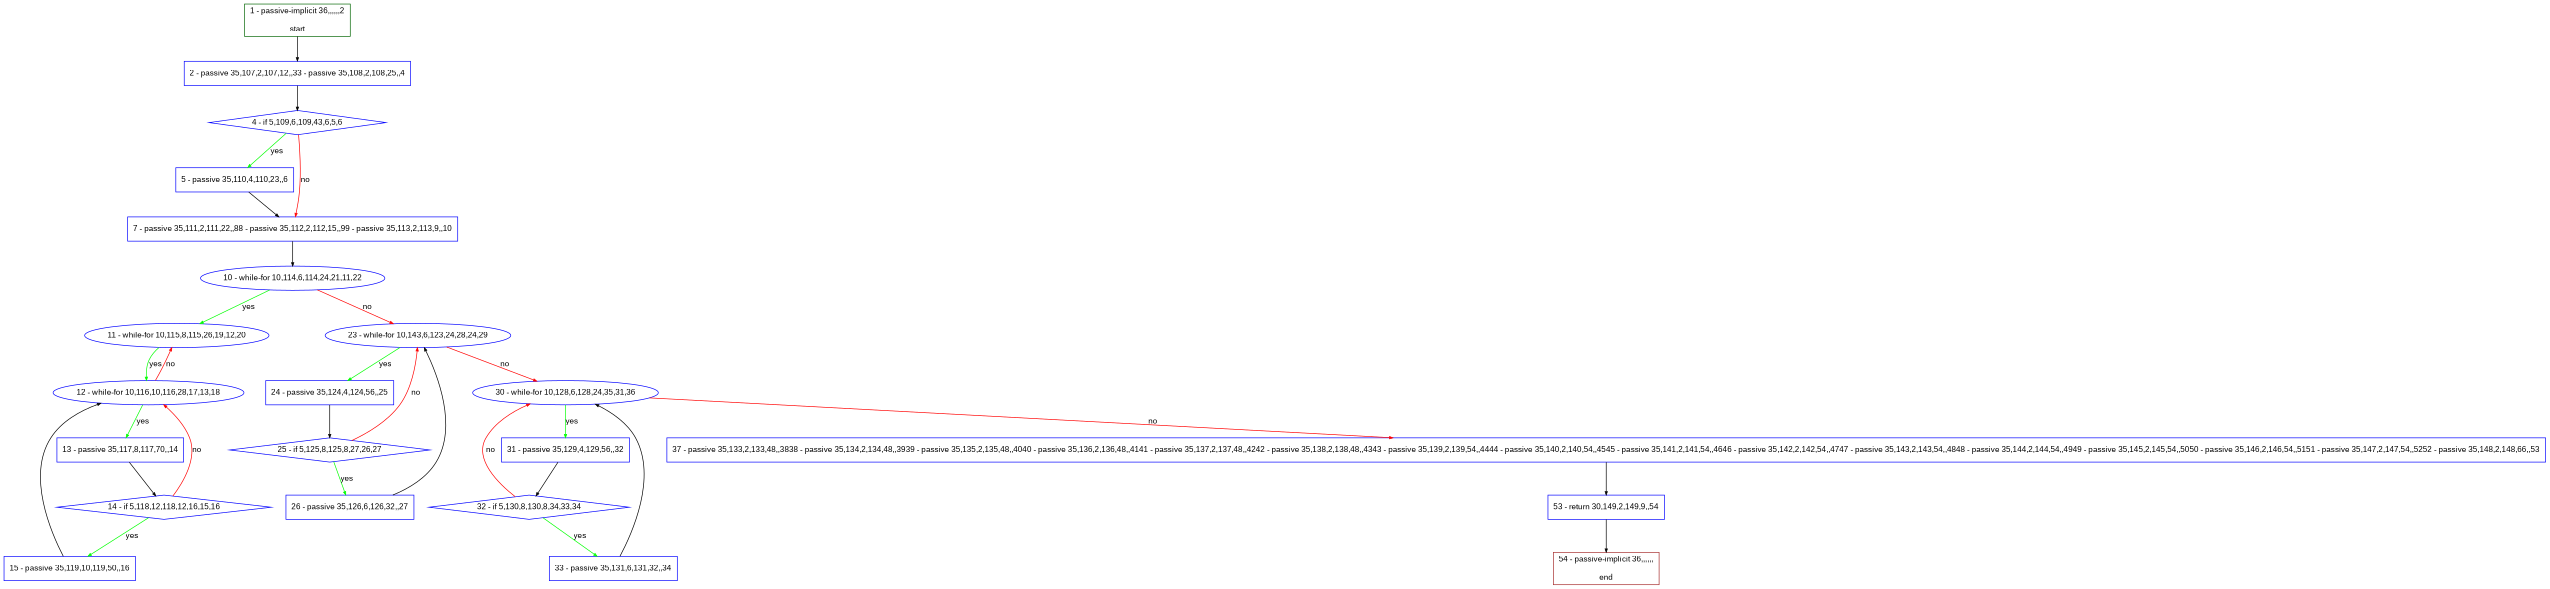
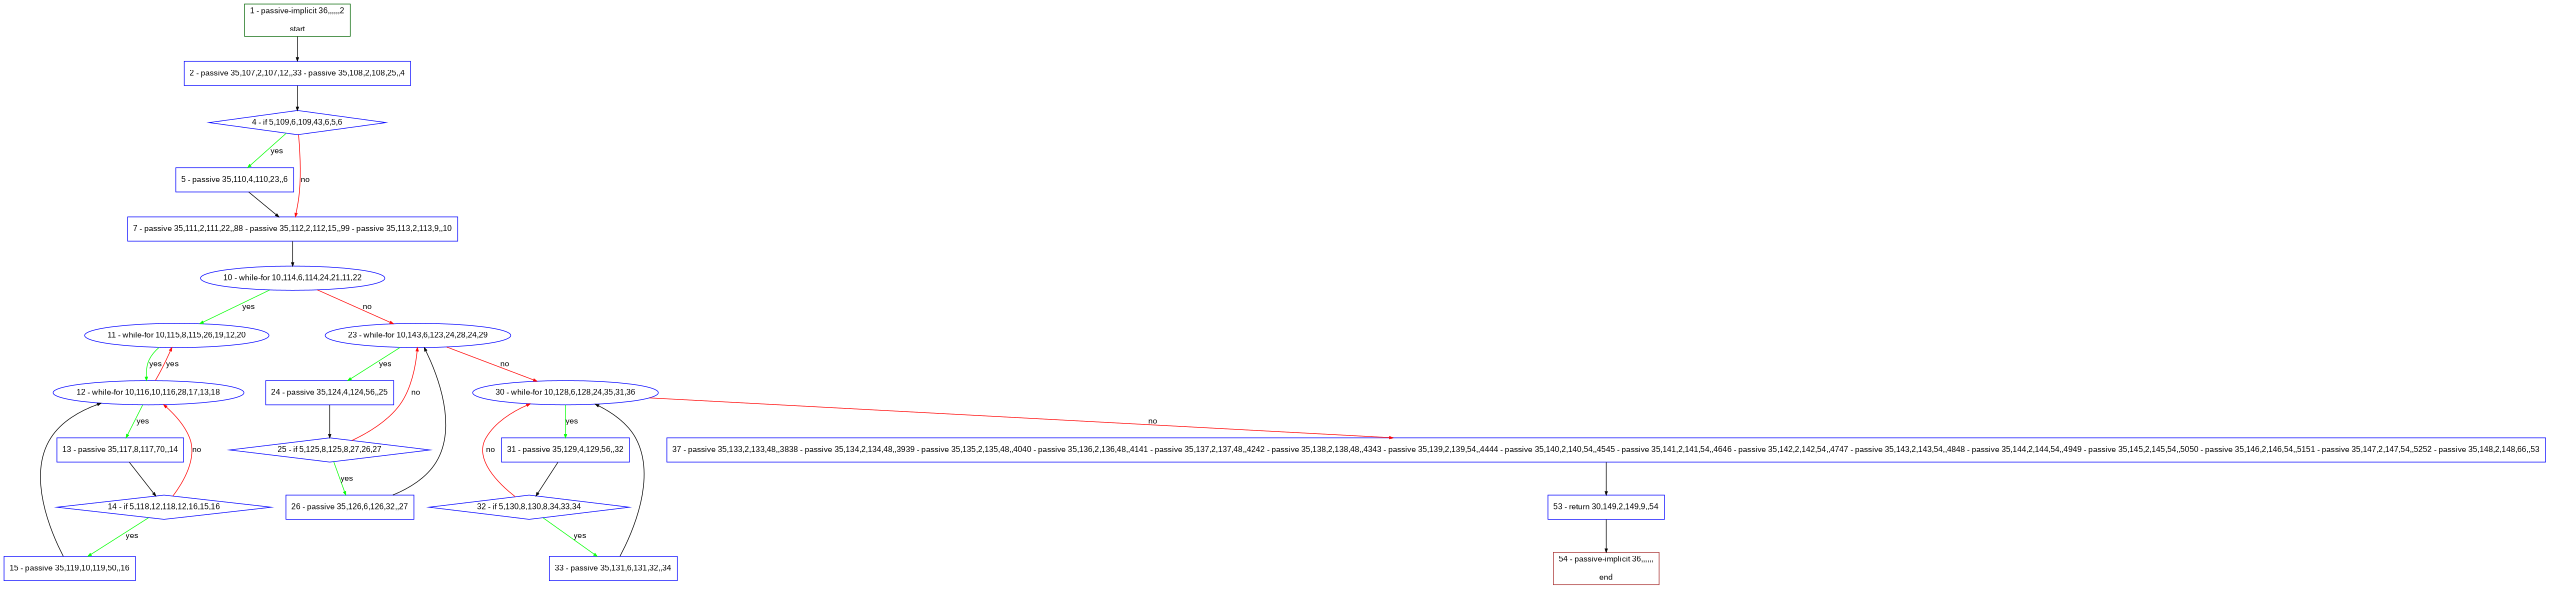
edge "12 - while-for 10,116,10,116,28,17,13,18" -> "11 - while-for 10,115,8,115,26,19,12,20": label "no" -> "yes"
